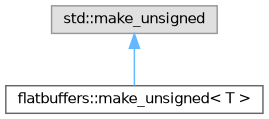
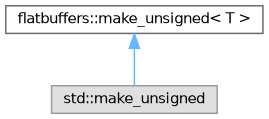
edge "flatbuffers::make_unsigned< T >" -> "std::make_unsigned": reversed
